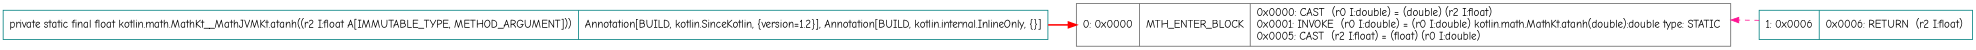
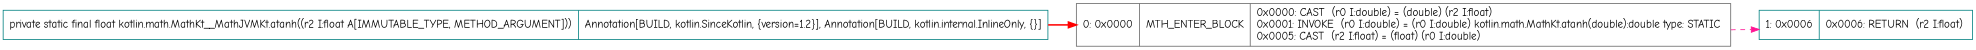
edge "1: 0x0006" -> "0: 0x0000": reversed
